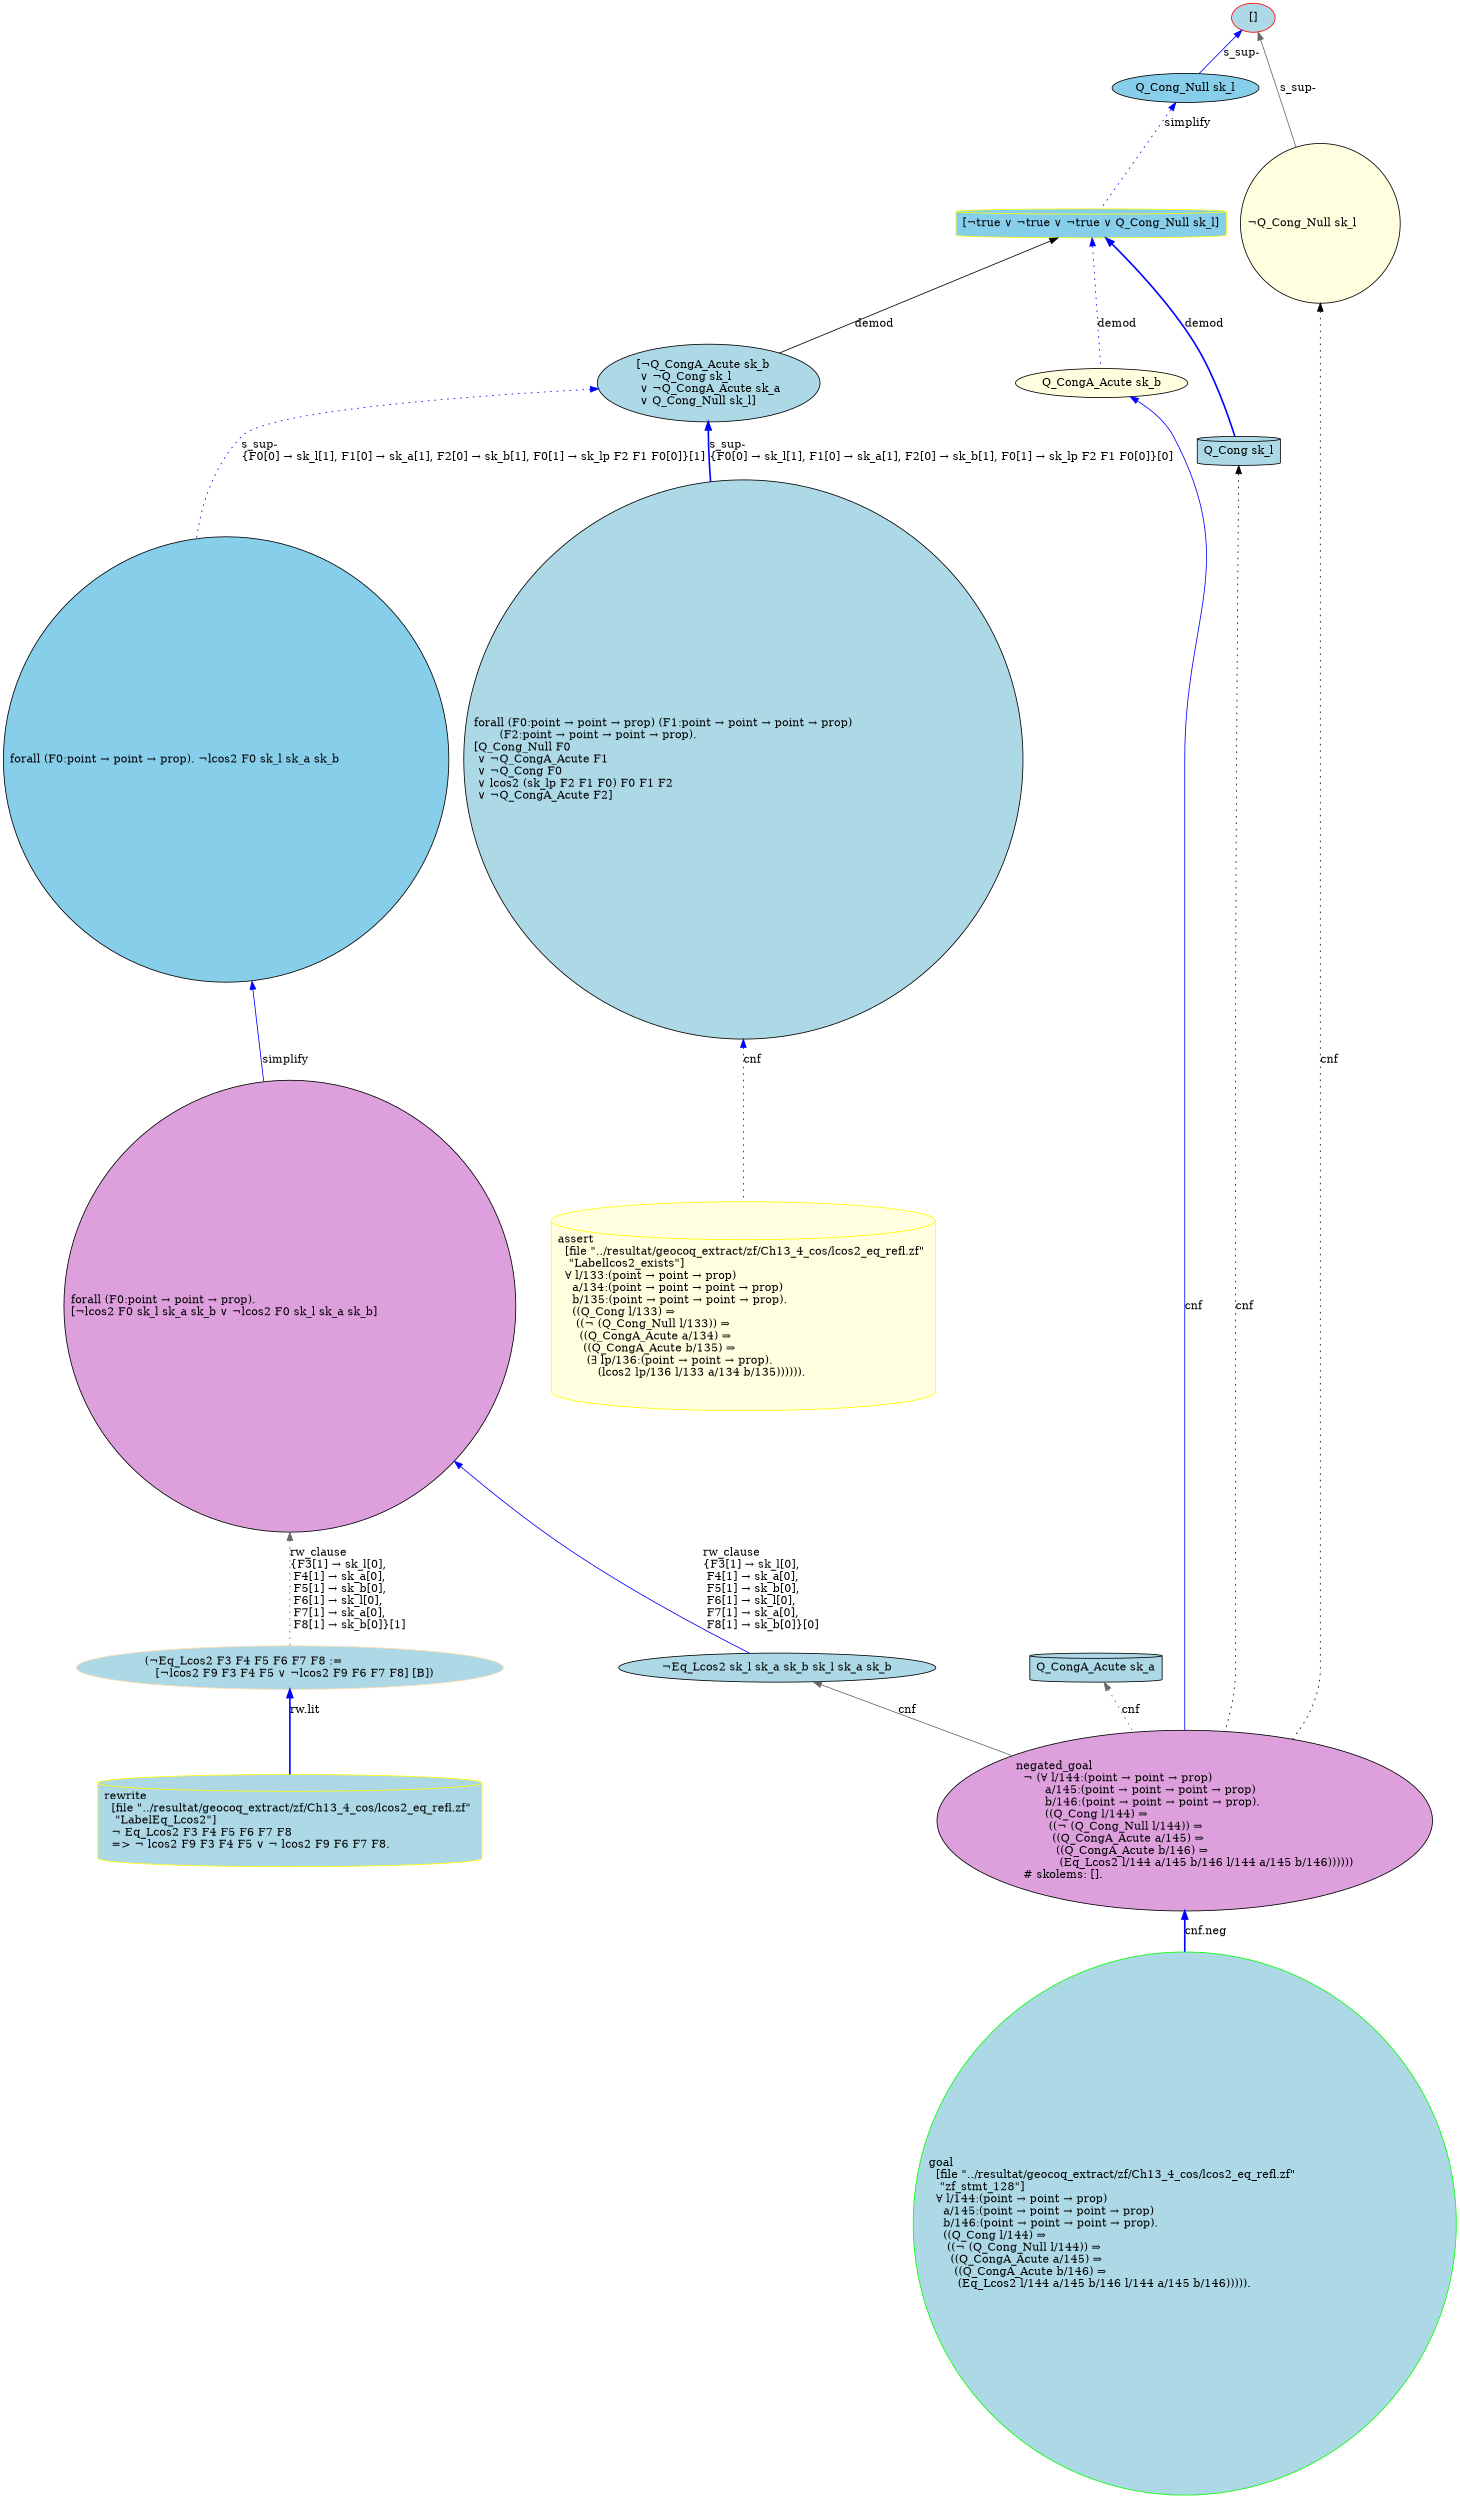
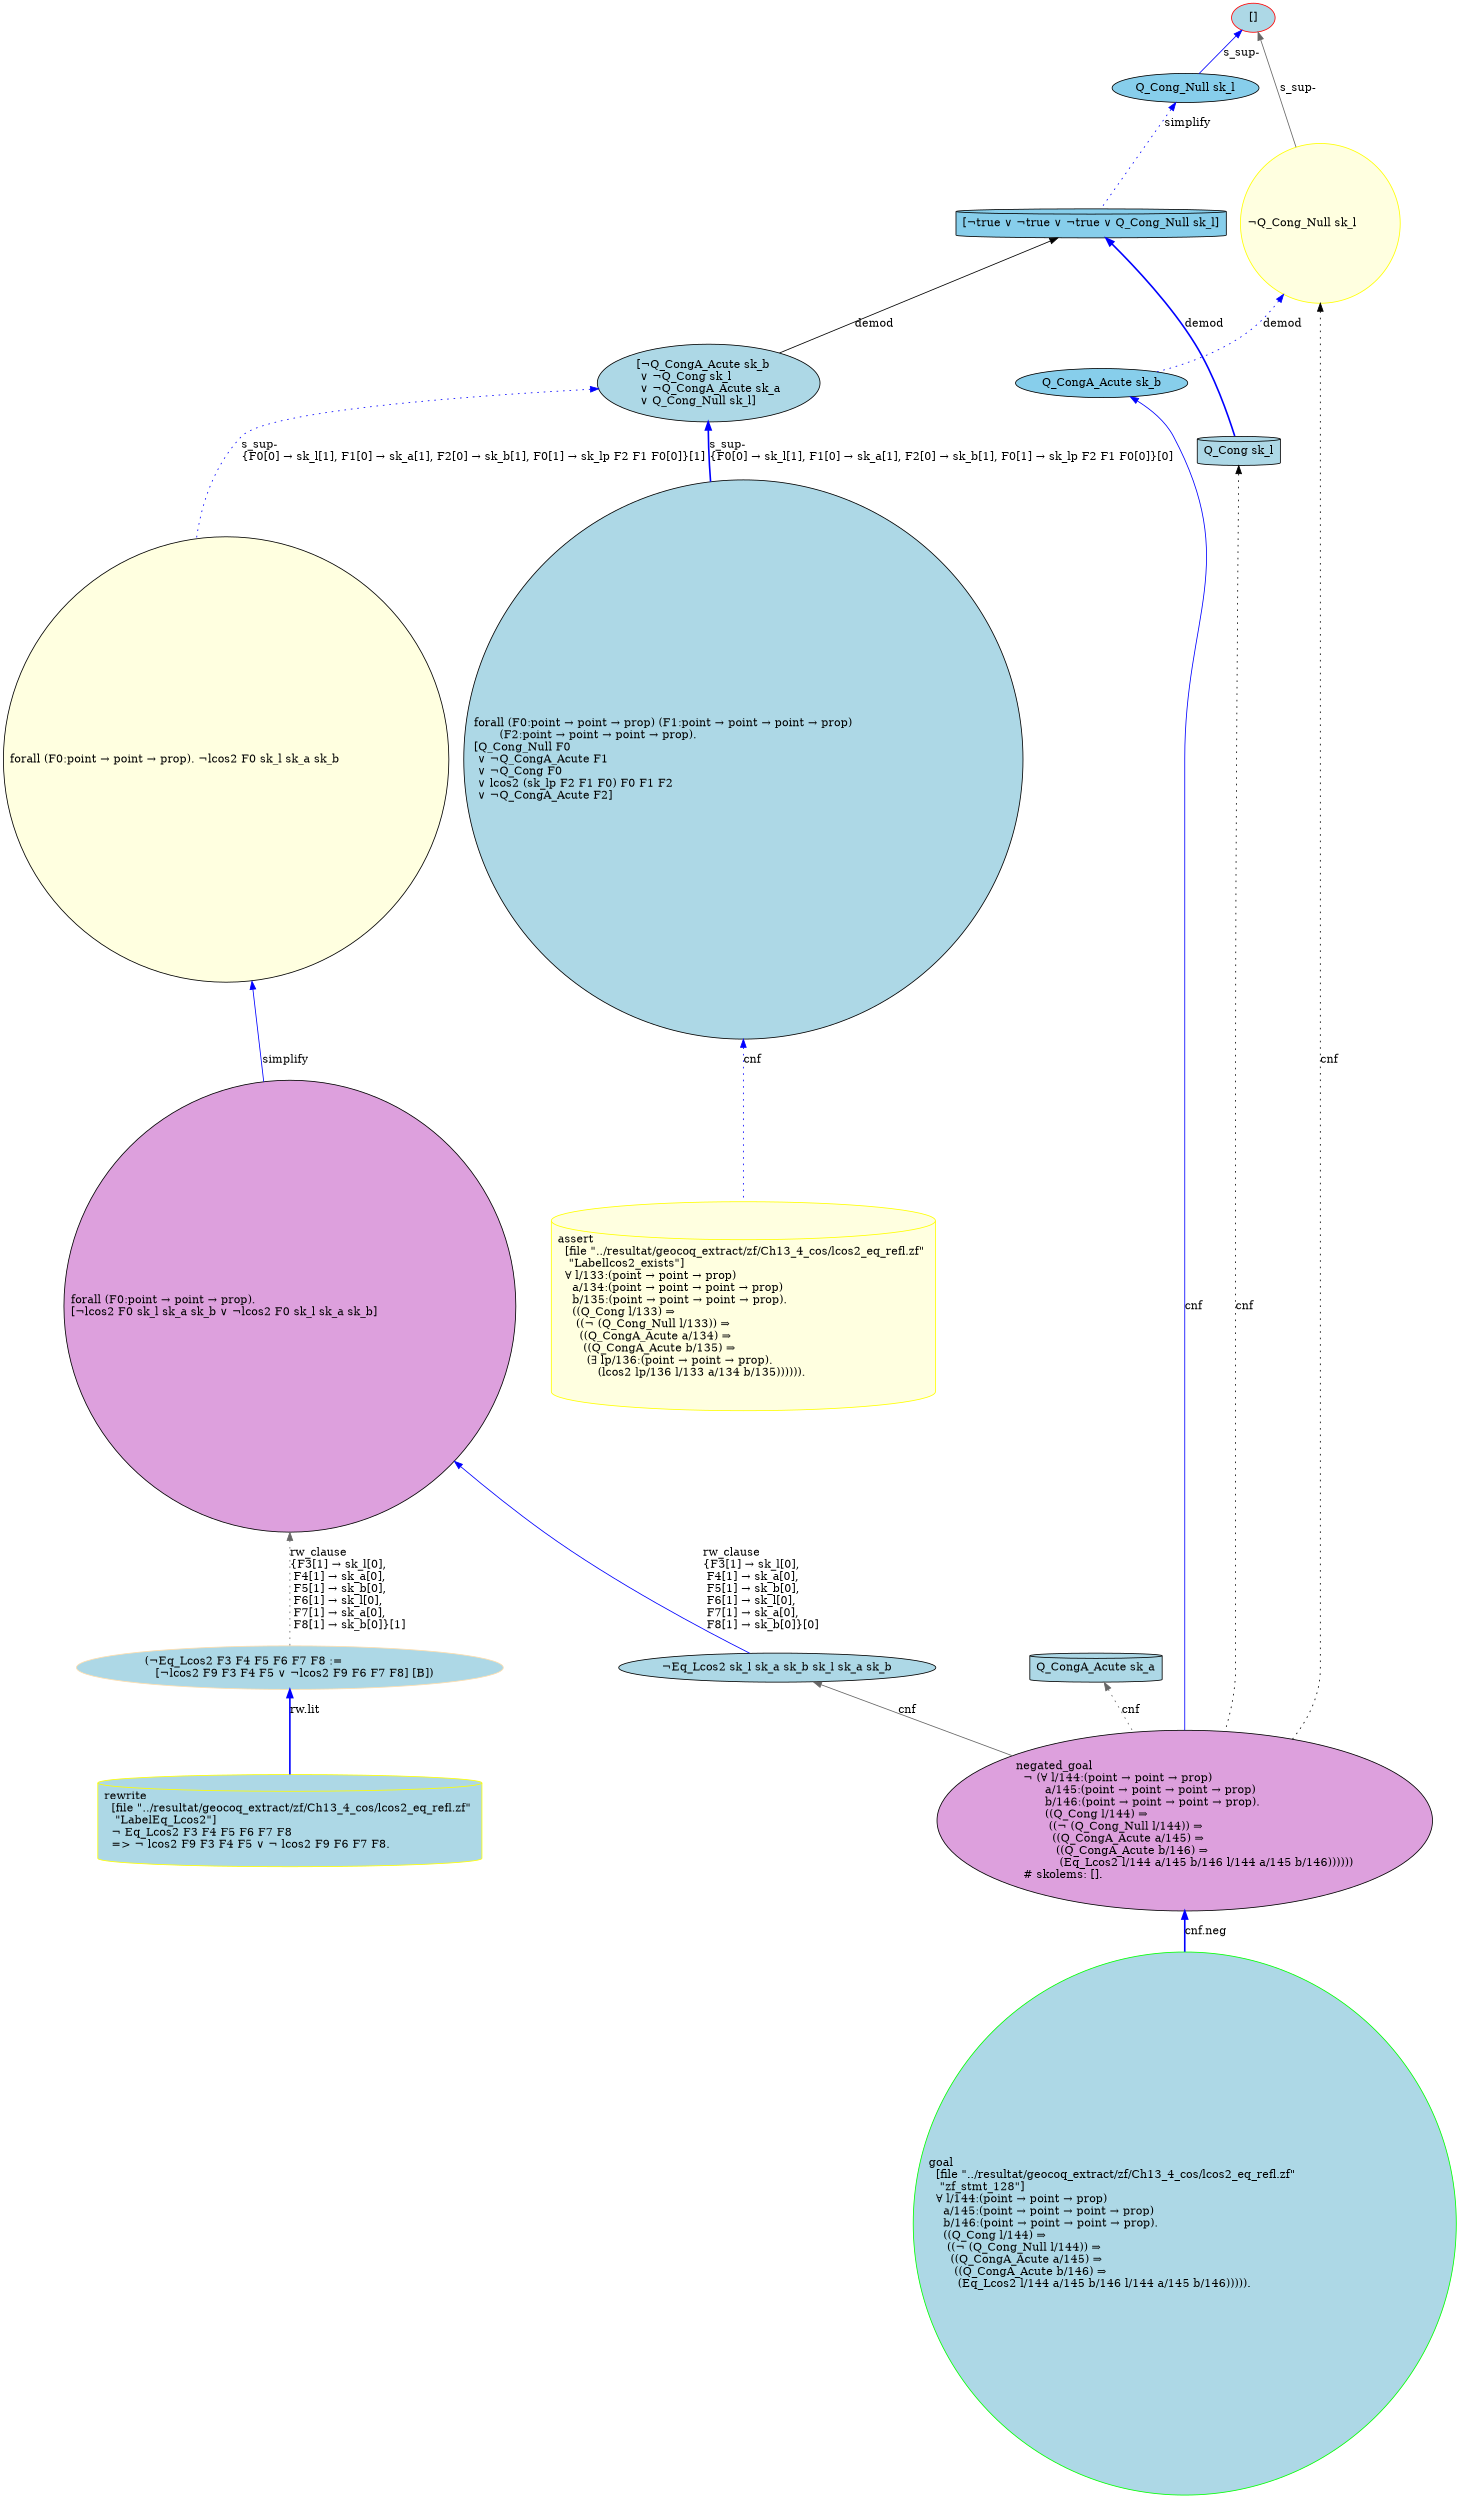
node "[¬true ∨ ¬true ∨ ¬true ∨ Q_Cong_Null sk_l]": color yellow -> black
node "¬Q_Cong_Null sk_l": color black -> yellow
edge "Q_CongA_Acute sk_b" -> "[¬true ∨ ¬true ∨ ¬true ∨ Q_Cong_Null sk_l]": now "Q_CongA_Acute sk_b" -> "¬Q_Cong_Null sk_l"
node "Q_CongA_Acute sk_b": fillcolor lightyellow -> skyblue
node "forall (F0:point → point → prop). ¬lcos2 F0 sk_l sk_a sk_b": fillcolor skyblue -> lightyellow
